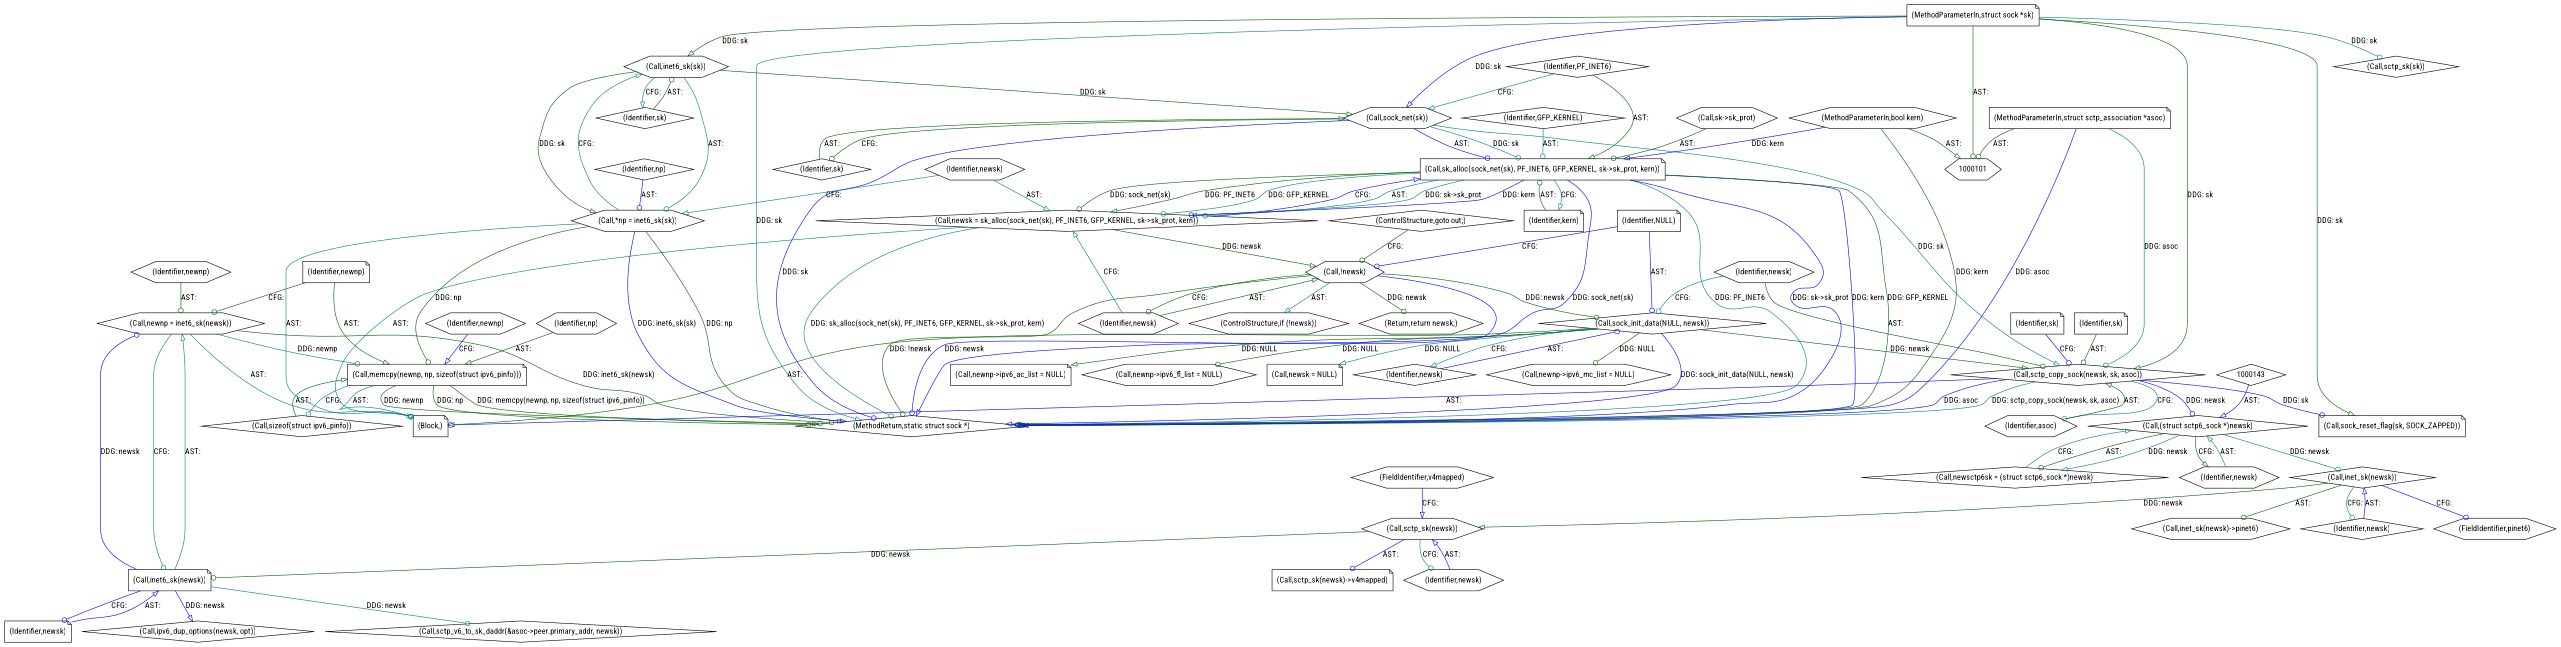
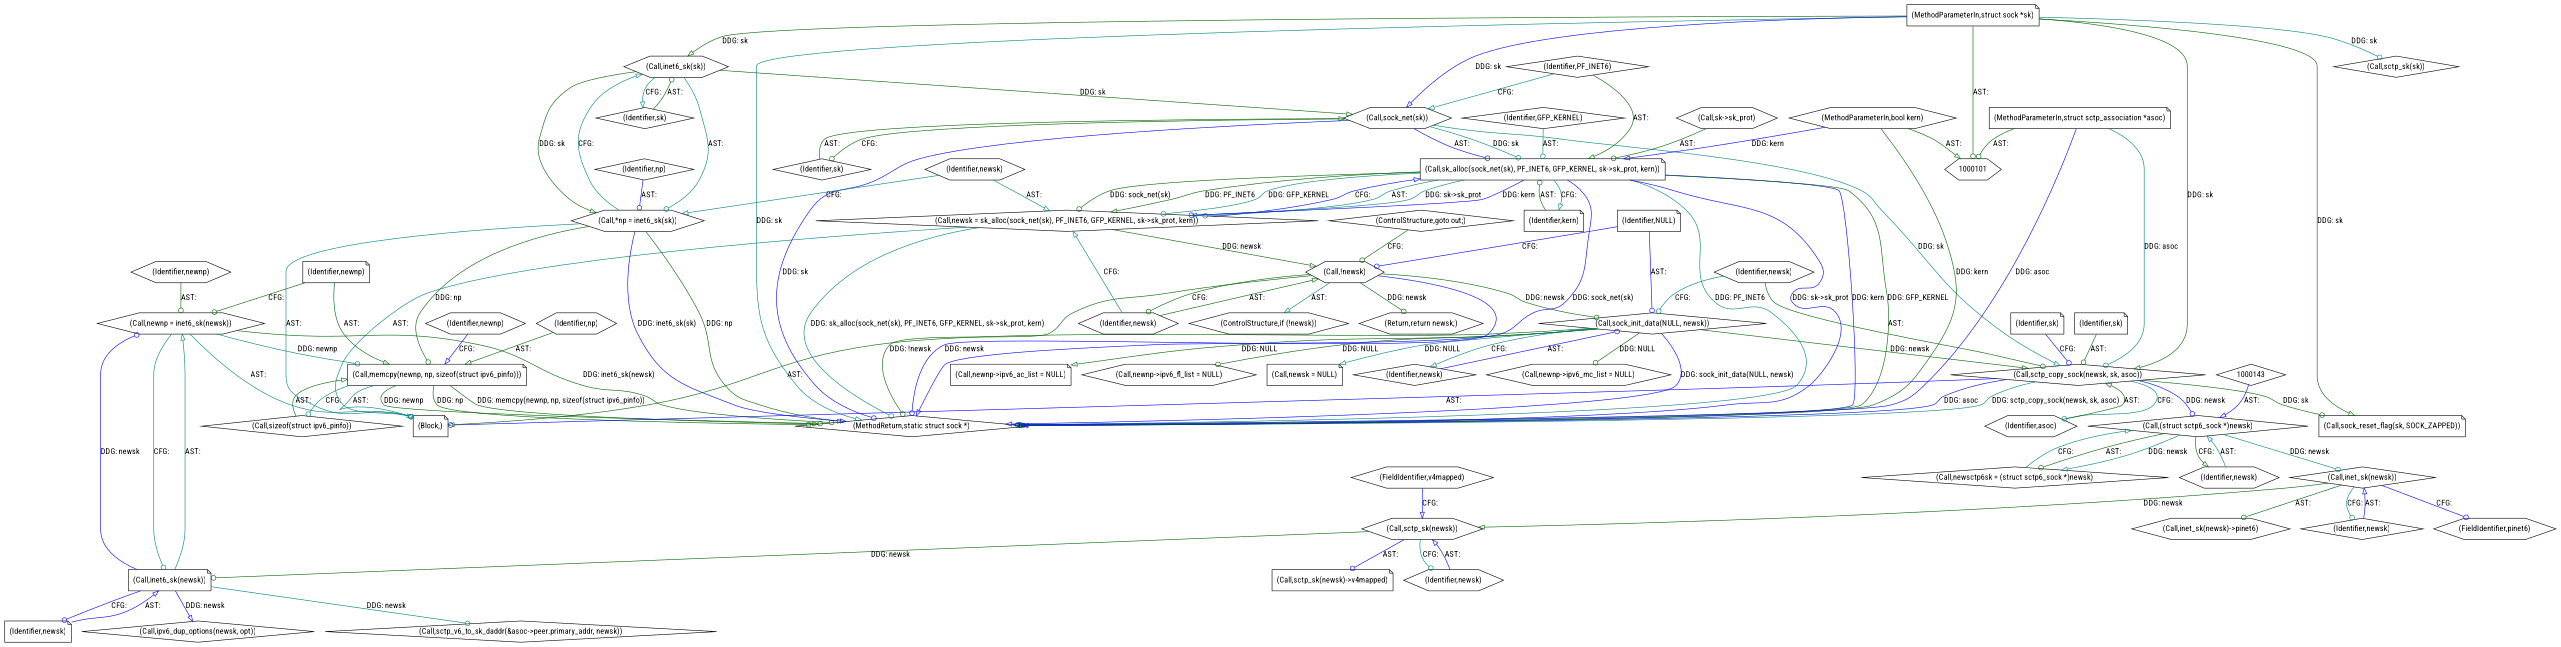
edge "(Call,sctp_copy_sock(newsk, sk, asoc))" -> "(Call,sock_reset_flag(sk, SOCK_ZAPPED))": color blue -> darkgreen
